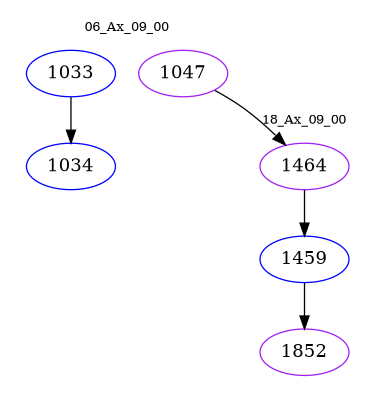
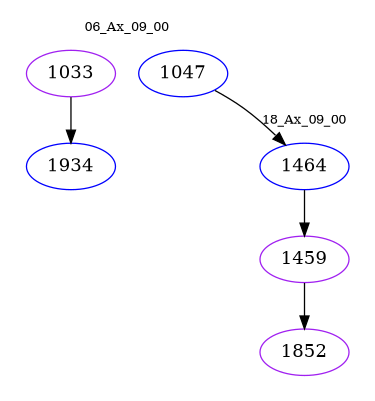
node "1033": color blue -> purple
node "1047": color purple -> blue
node "1034": label "1034" -> "1934"
node "1464": color purple -> blue
node "1459": color blue -> purple
